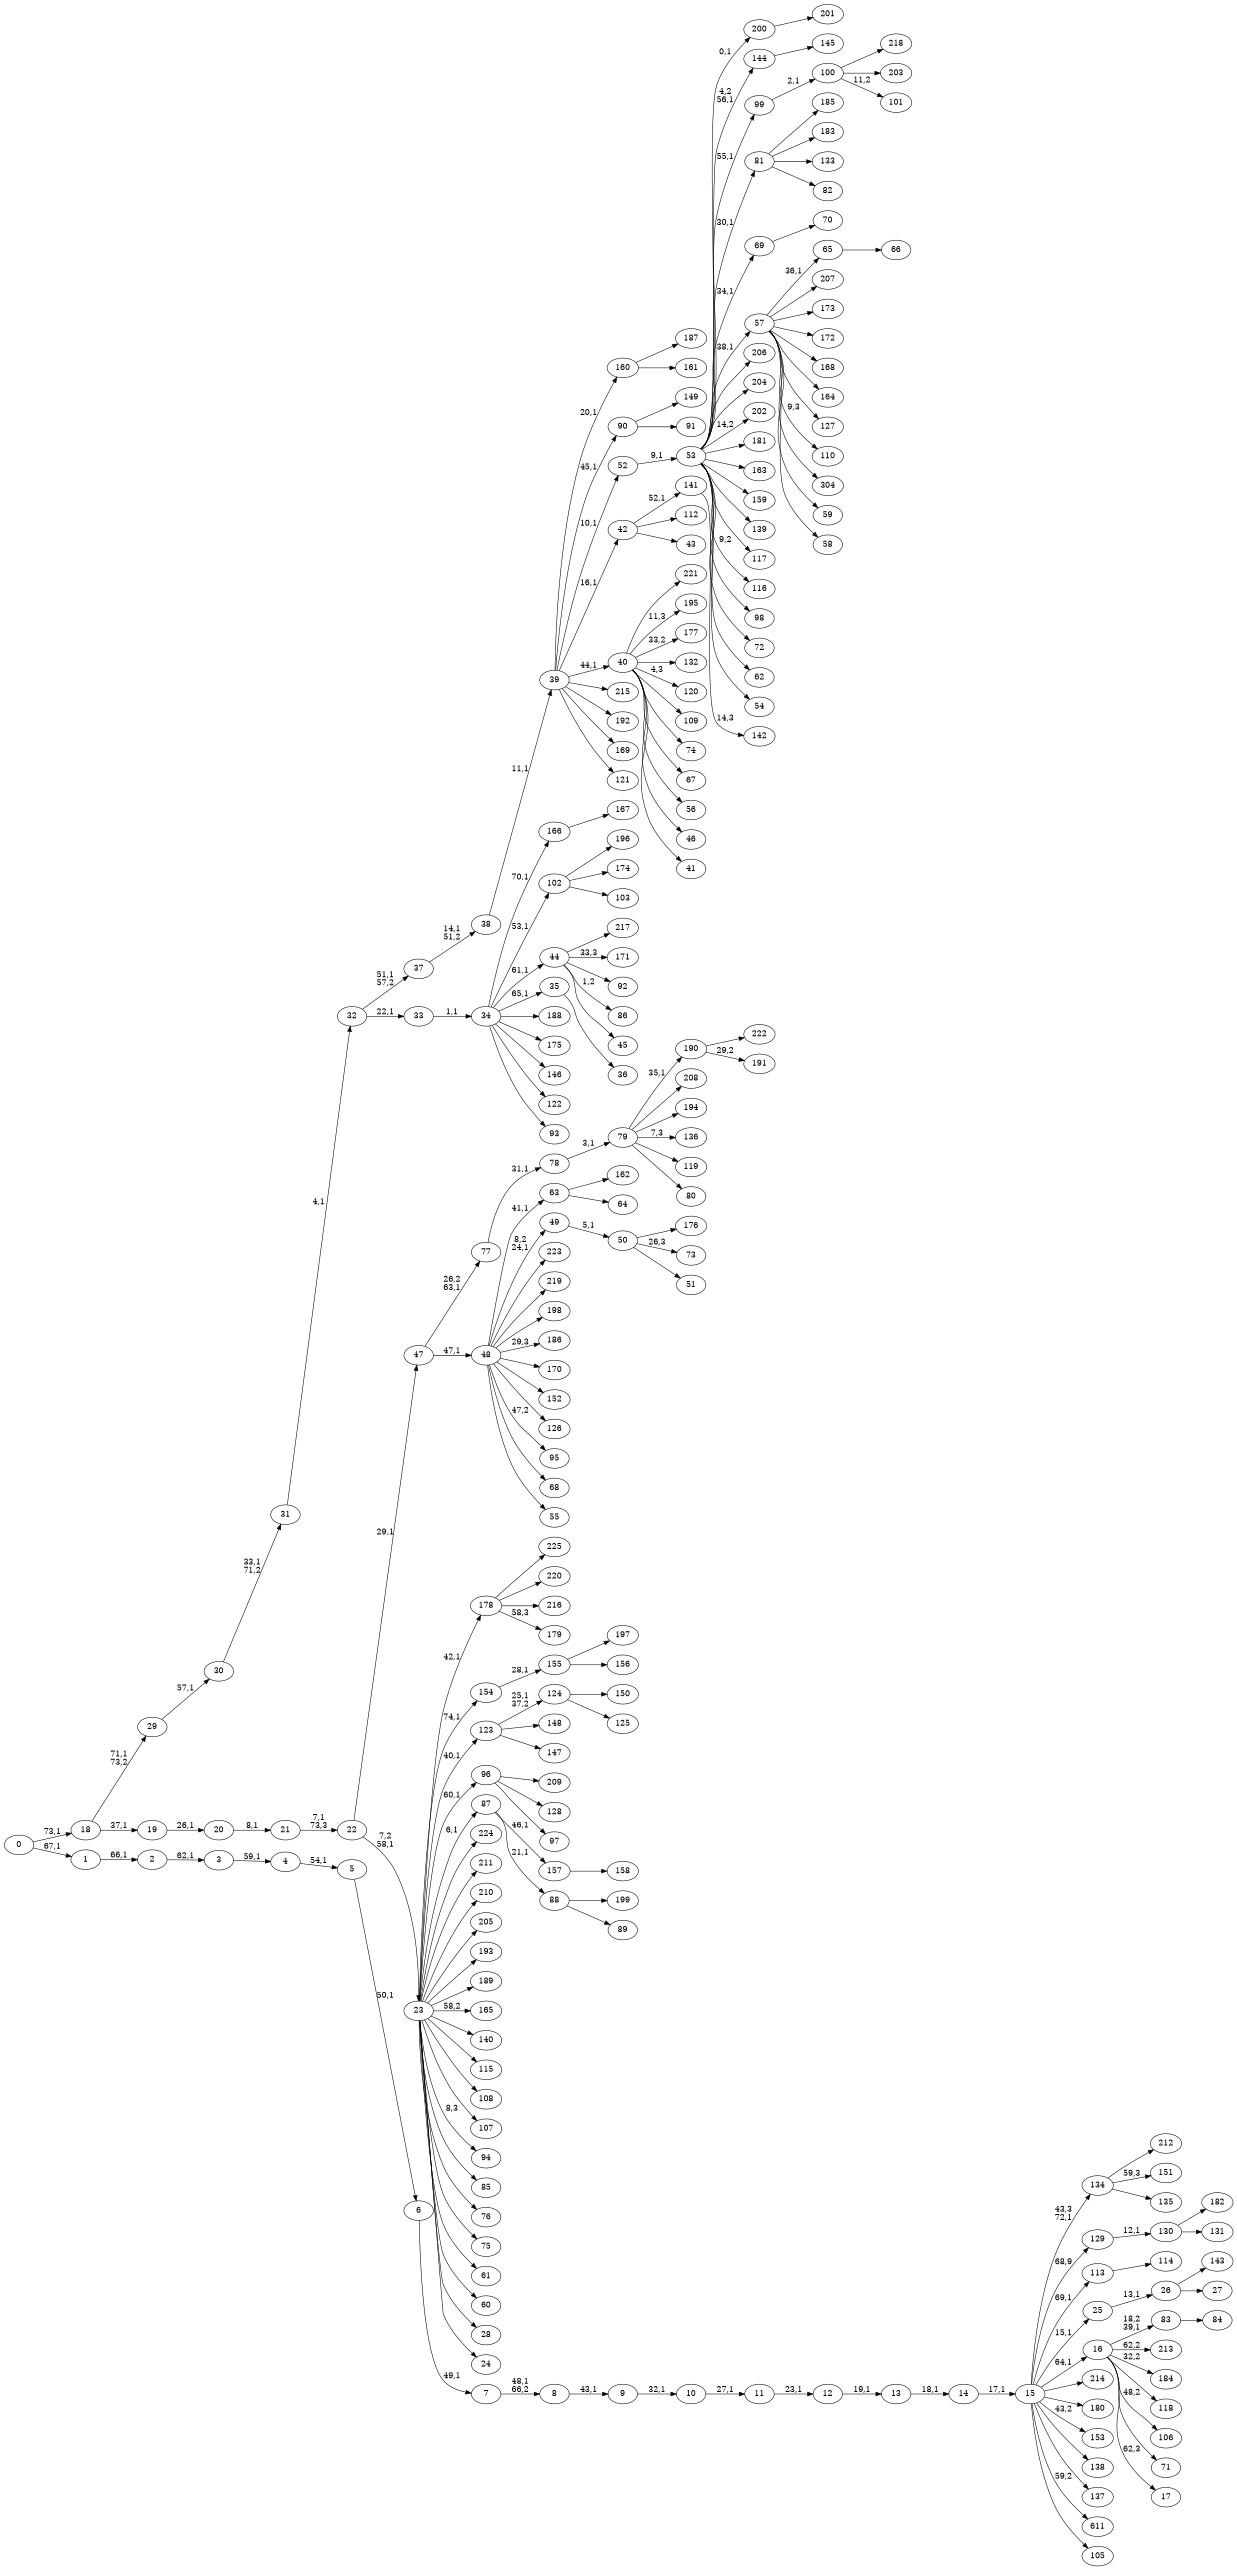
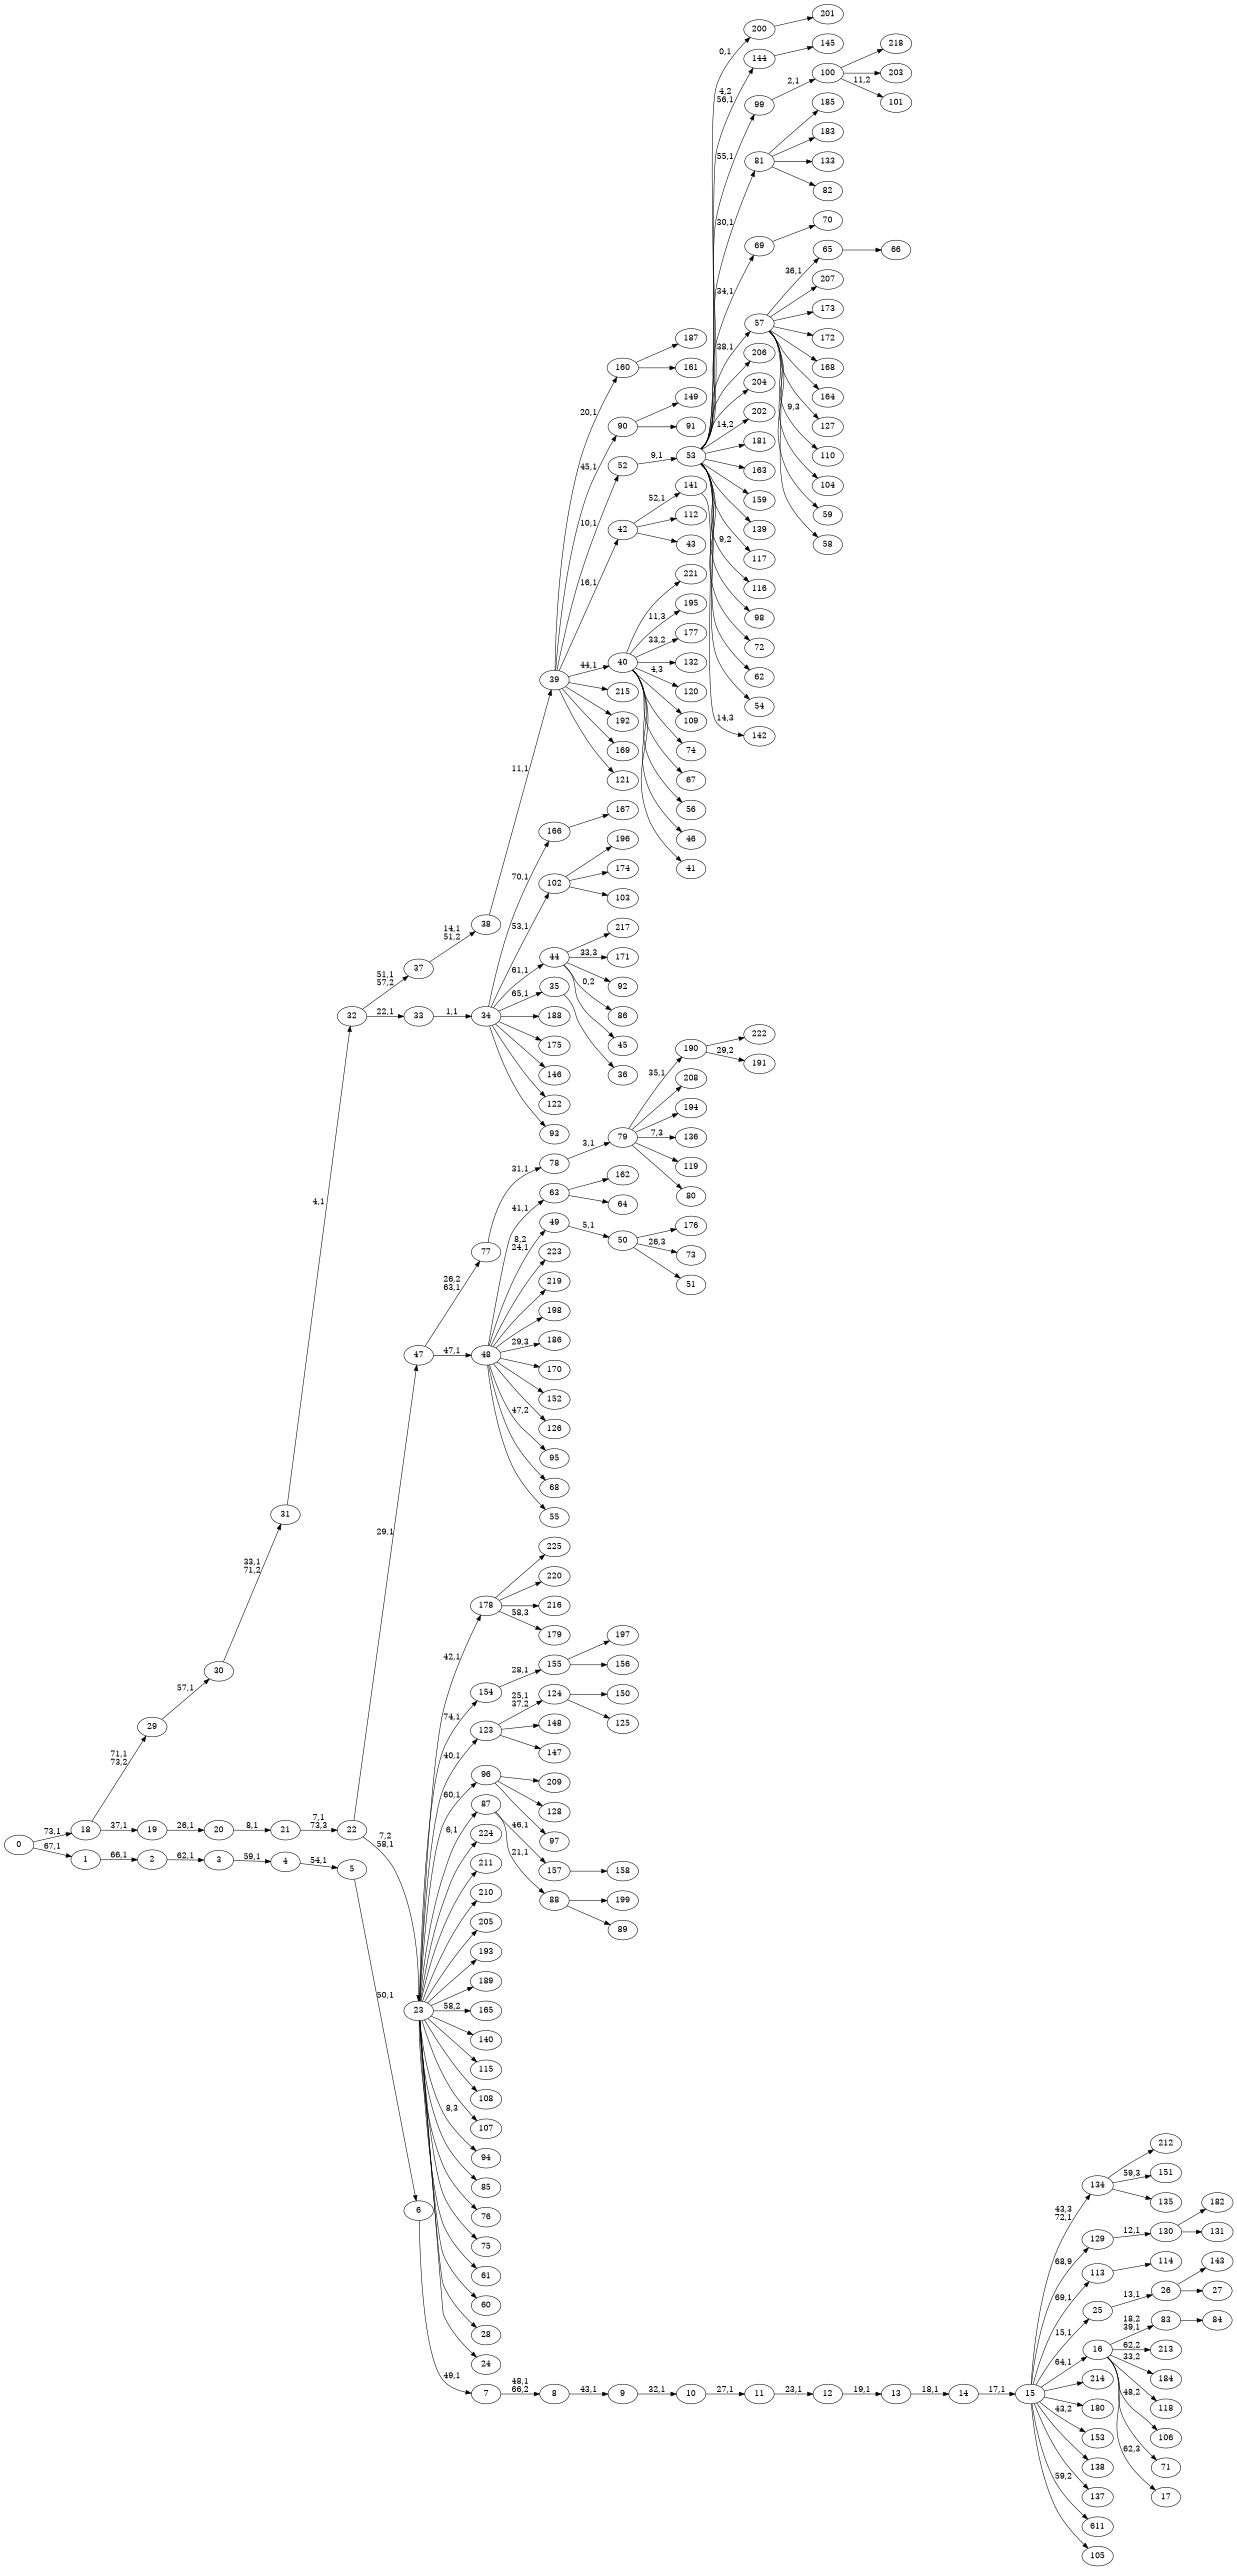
node "304": label "304" -> "104"
edge "44" -> "86": label "1,2" -> "0,2"
edge "16" -> "184": label "32,2" -> "33,2"
